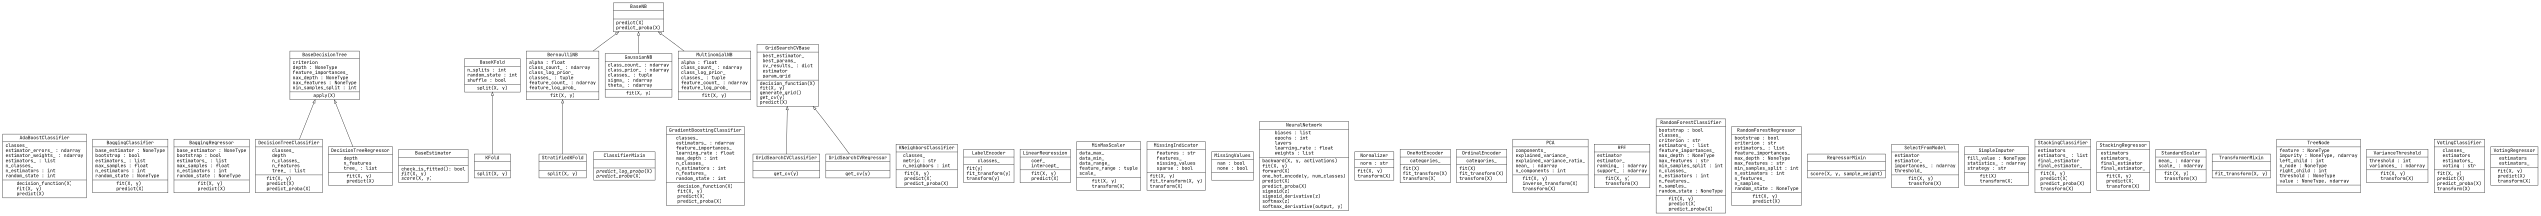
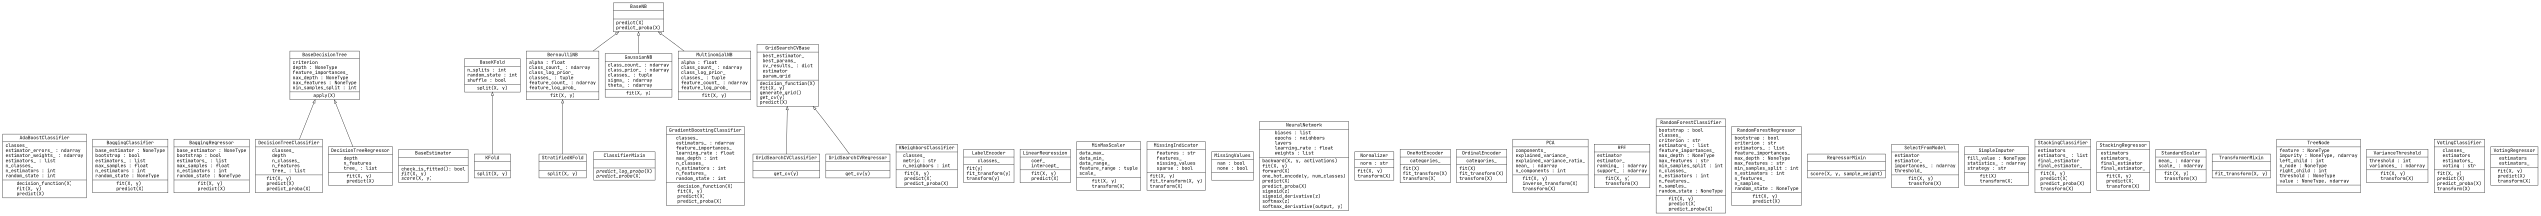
node "NeuralNetwork": text "epochs : int" -> "epochs : neighbors"
